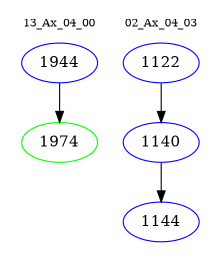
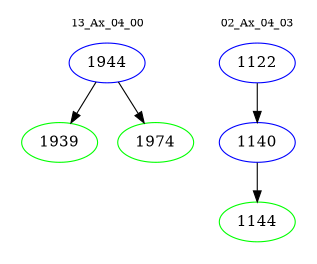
node "1939": added
node "1144": color blue -> green
